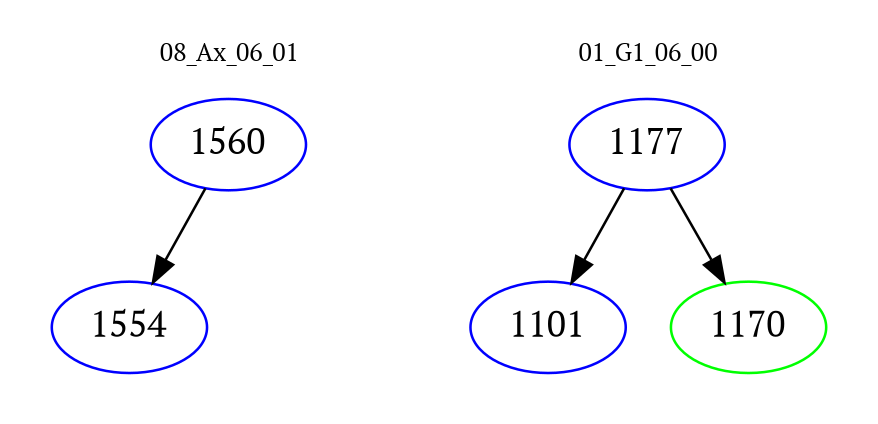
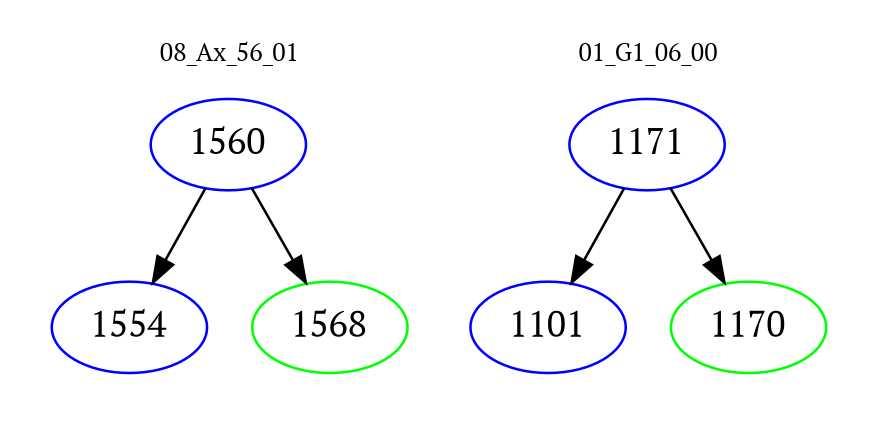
cluster "08_Ax_06_01": label "08_Ax_06_01" -> "08_Ax_56_01"
node "1177": label "1177" -> "1171"
node "1568": added
